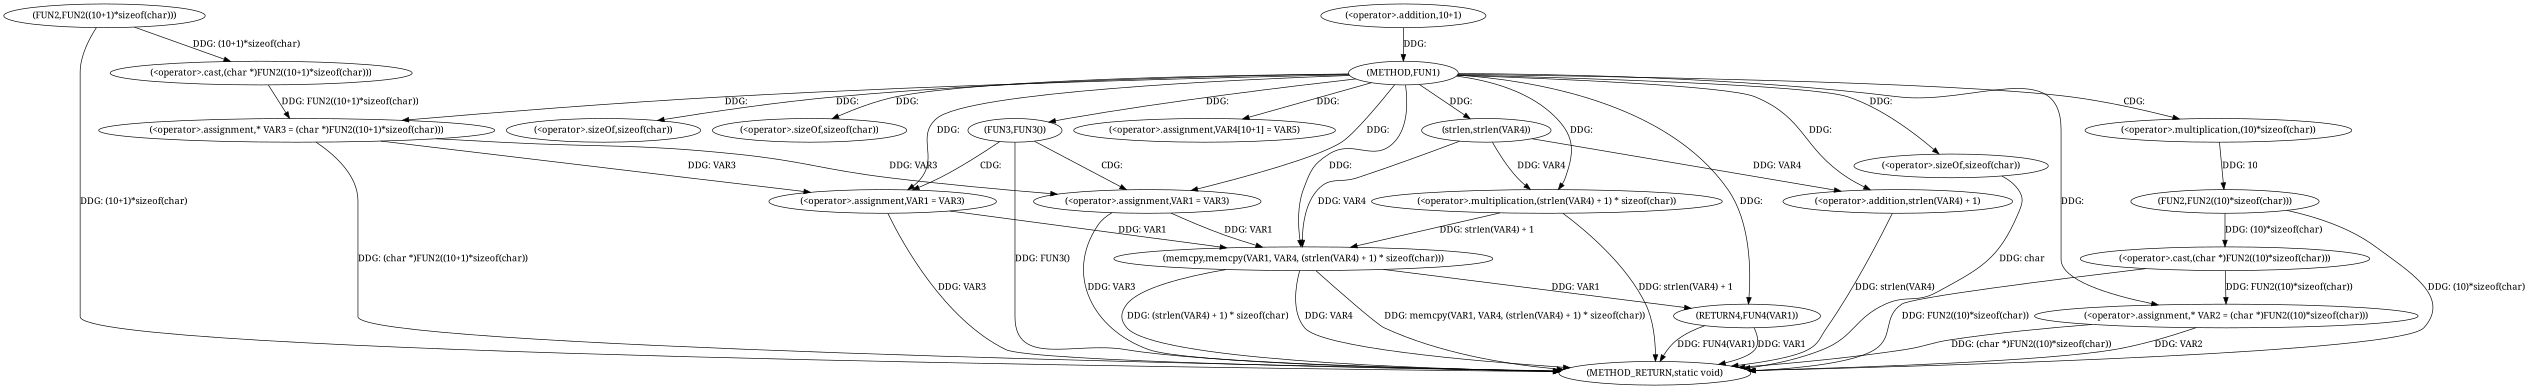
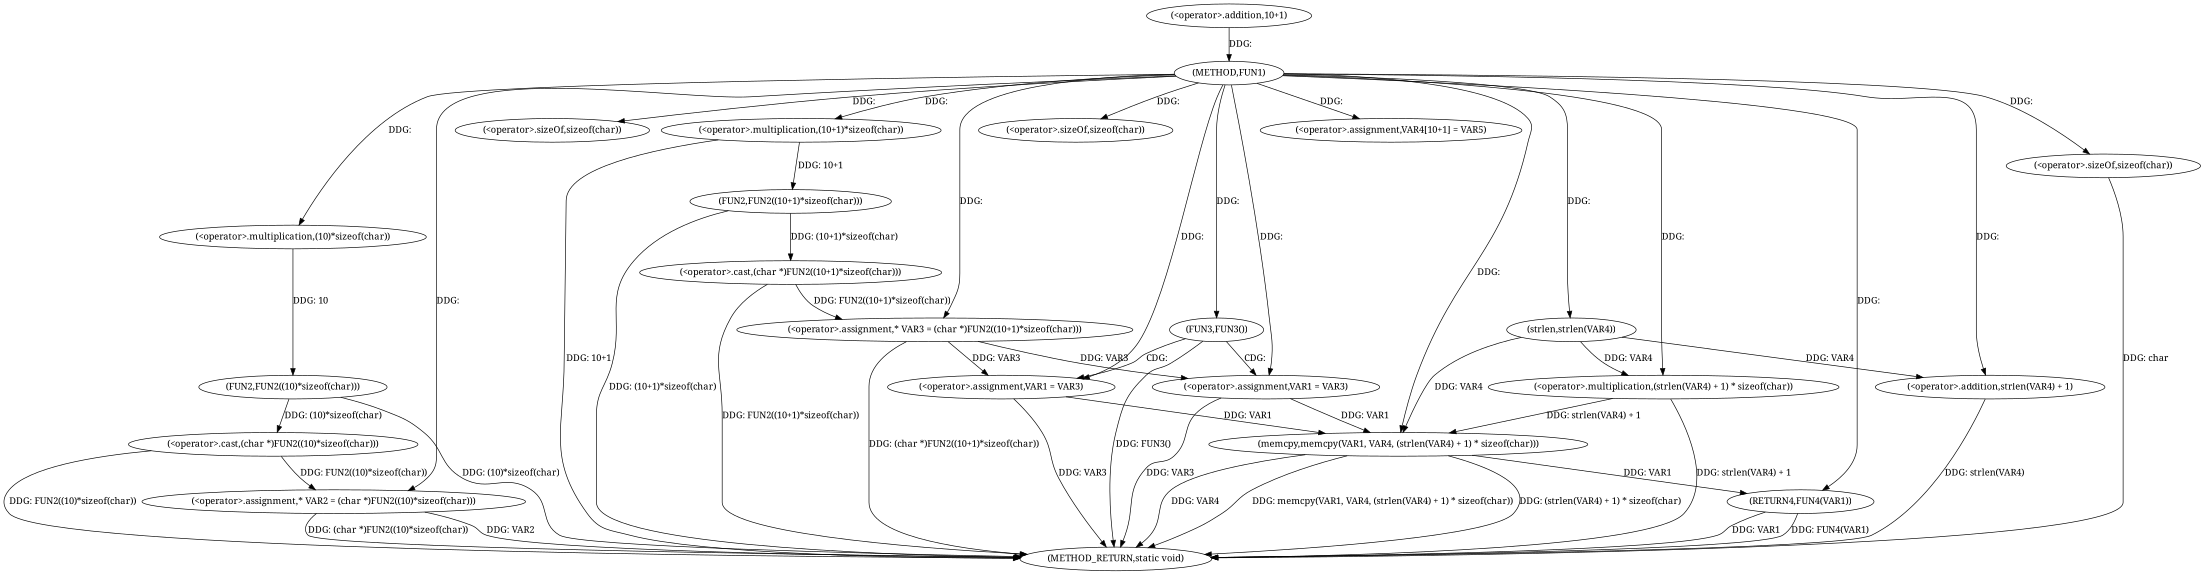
edge "(METHOD,FUN1)" -> "(<operator>.multiplication,(10)*sizeof(char))": label "CDG: " -> "DDG: "
node "(<operator>.multiplication,(10+1)*sizeof(char))": added
edge "(<operator>.cast,(char *)FUN2((10+1)*sizeof(char)))" -> "(METHOD_RETURN,static void)": added, label "DDG: FUN2((10+1)*sizeof(char))"
